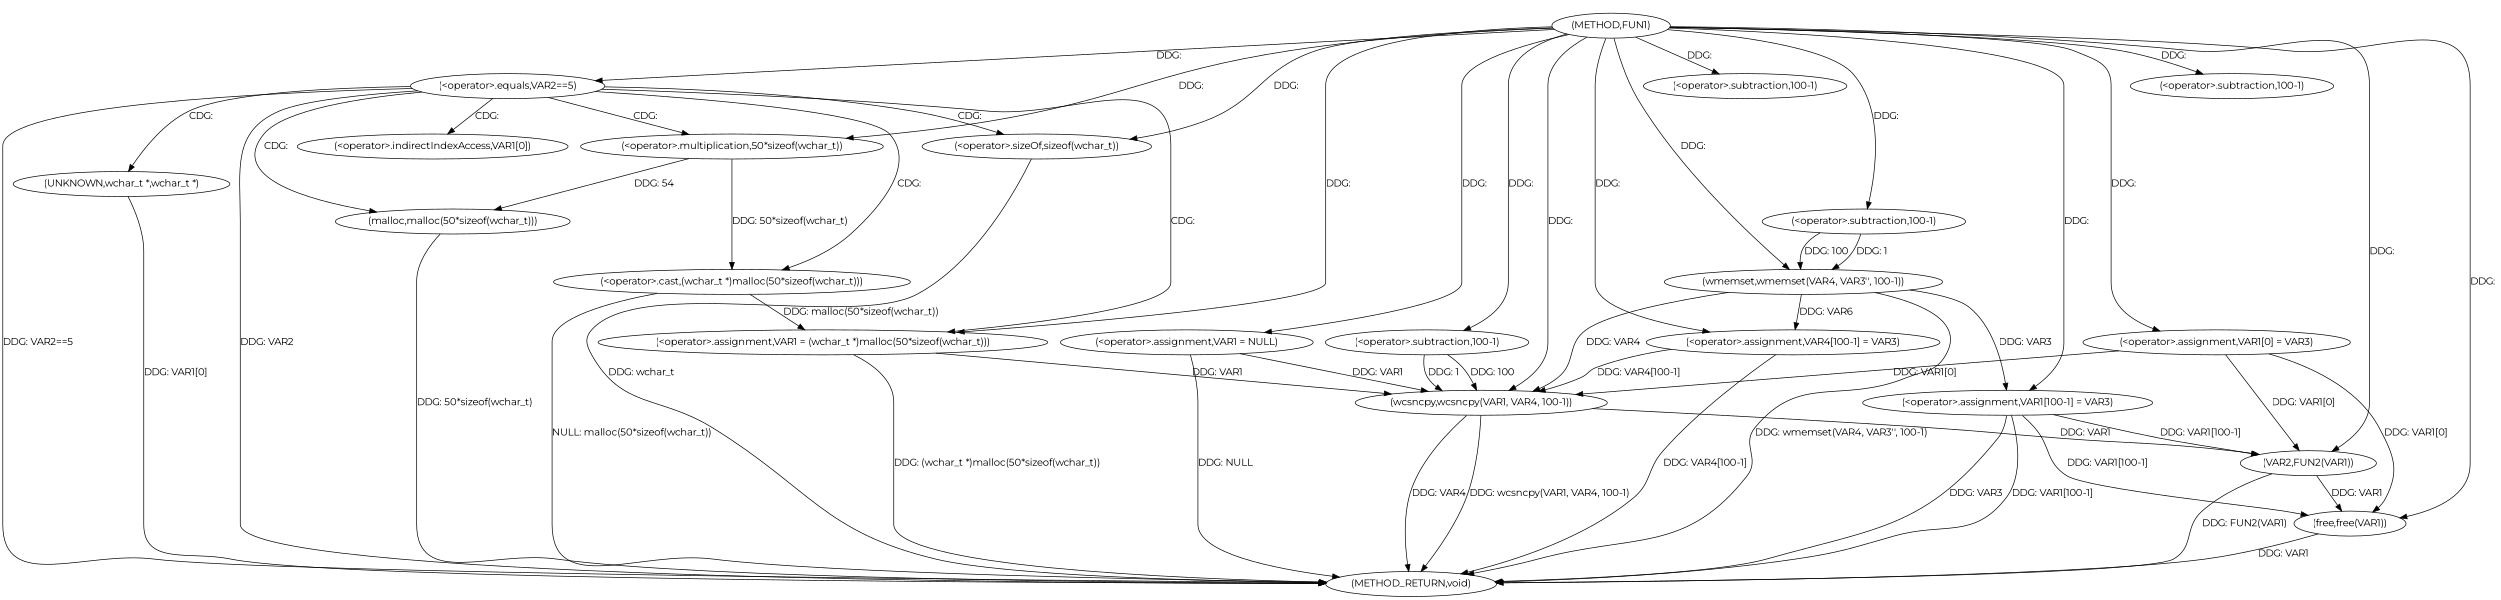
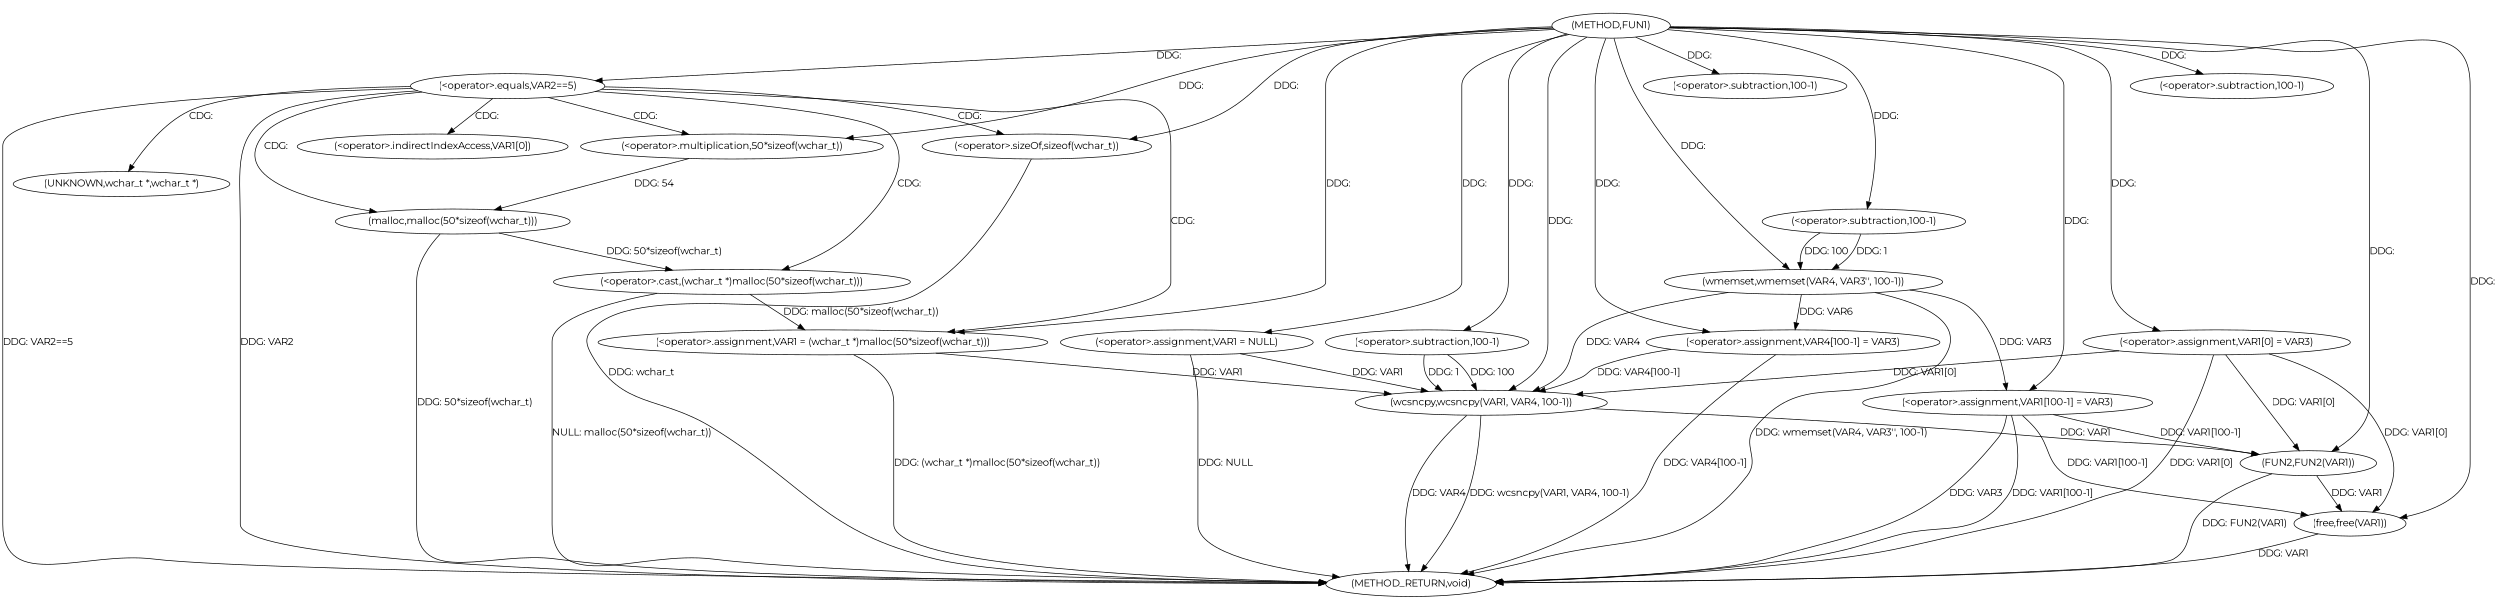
edge "(<operator>.multiplication,50*sizeof(wchar_t))" -> "(<operator>.cast,(wchar_t *)malloc(50*sizeof(wchar_t)))": now "(malloc,malloc(50*sizeof(wchar_t)))" -> "(<operator>.cast,(wchar_t *)malloc(50*sizeof(wchar_t)))"
node "(VAR2,FUN2(VAR1))": label "(VAR2,FUN2(VAR1))" -> "(FUN2,FUN2(VAR1))"
edge "(UNKNOWN,wchar_t *,wchar_t *)" -> "(METHOD_RETURN,void)": now "(<operator>.assignment,VAR1[0] = VAR3)" -> "(METHOD_RETURN,void)"
